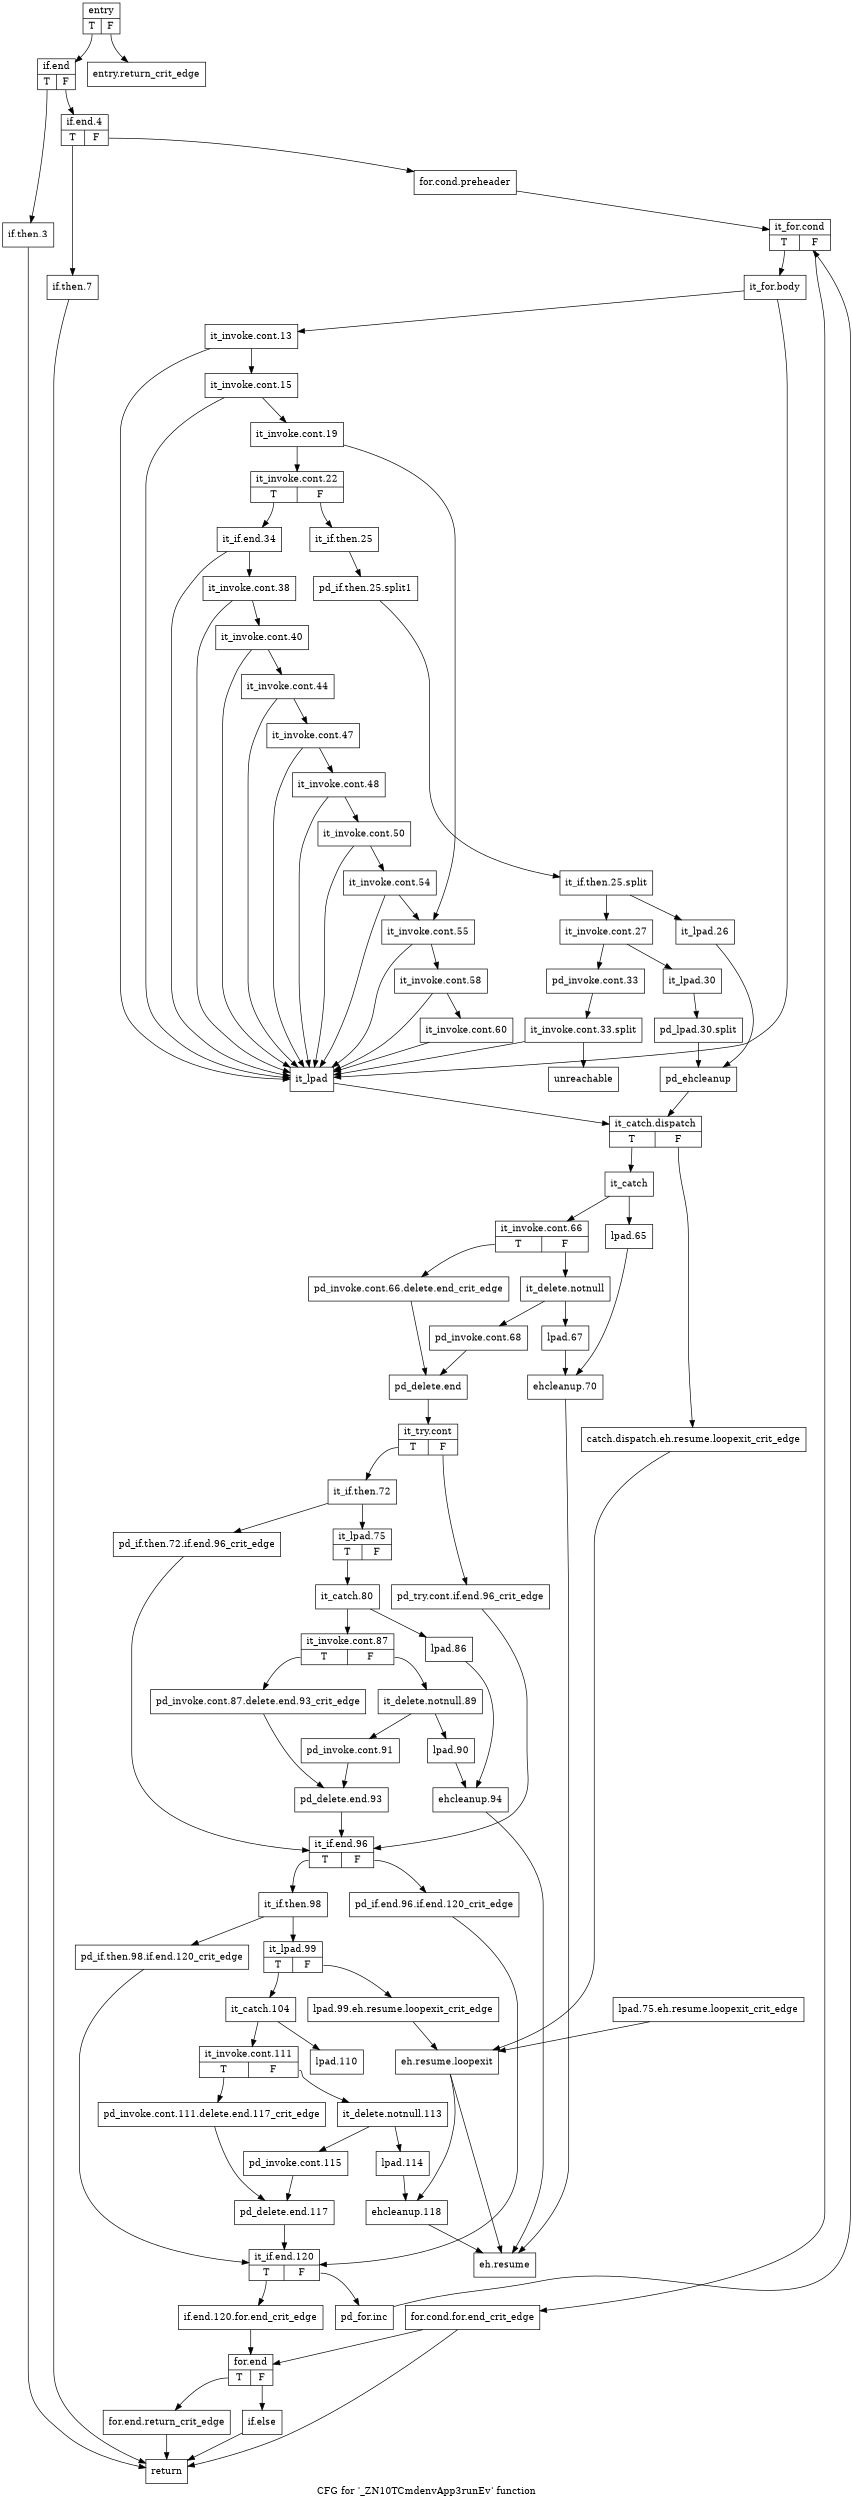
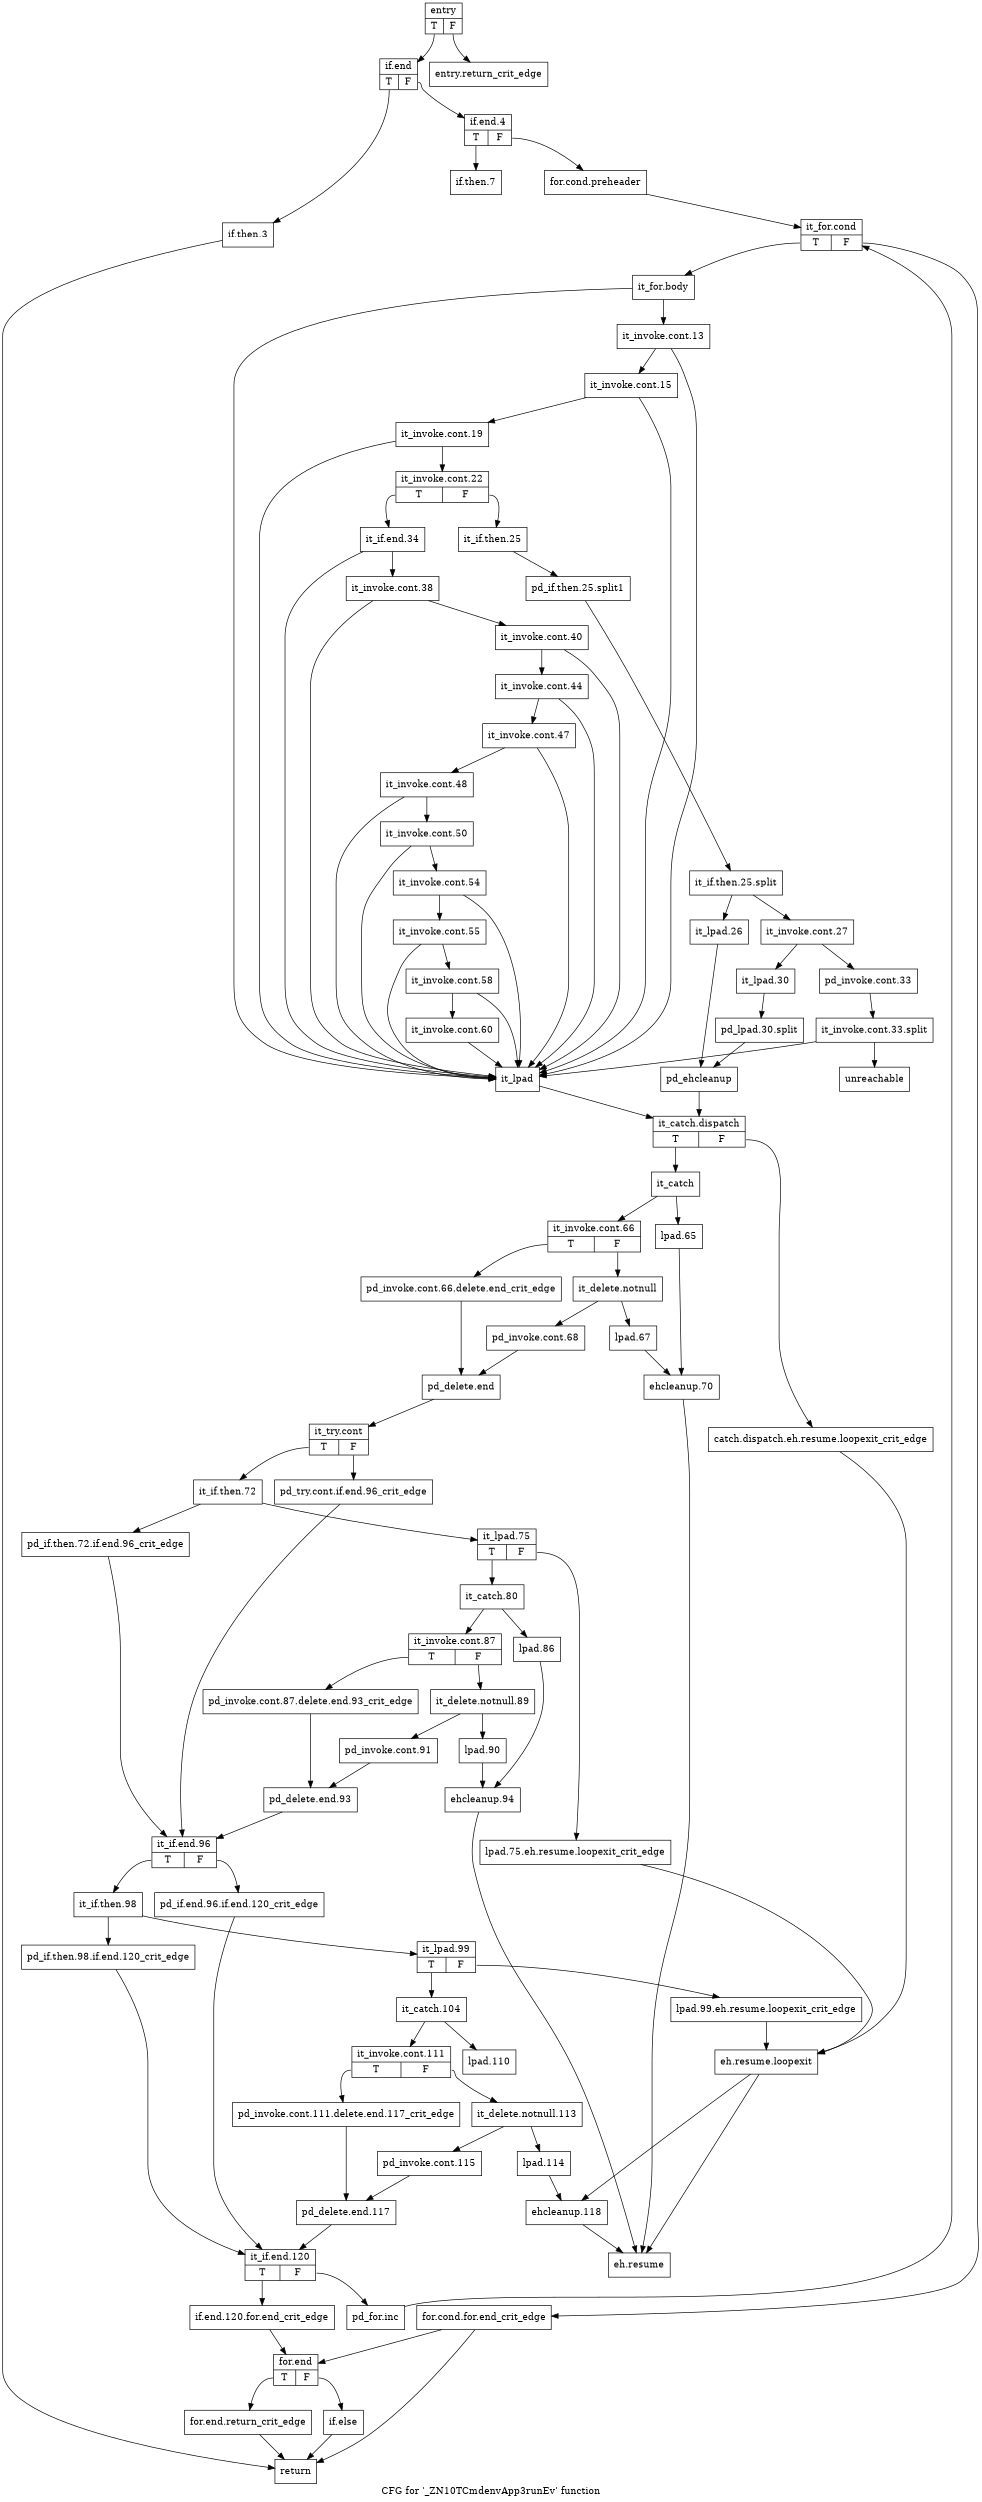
edge "it_invoke.cont.19" -> "it_invoke.cont.55": now "it_invoke.cont.19" -> "it_lpad"
edge "if.then.7" -> "return": removed
edge "it_lpad.75" -> "lpad.75.eh.resume.loopexit_crit_edge": added
